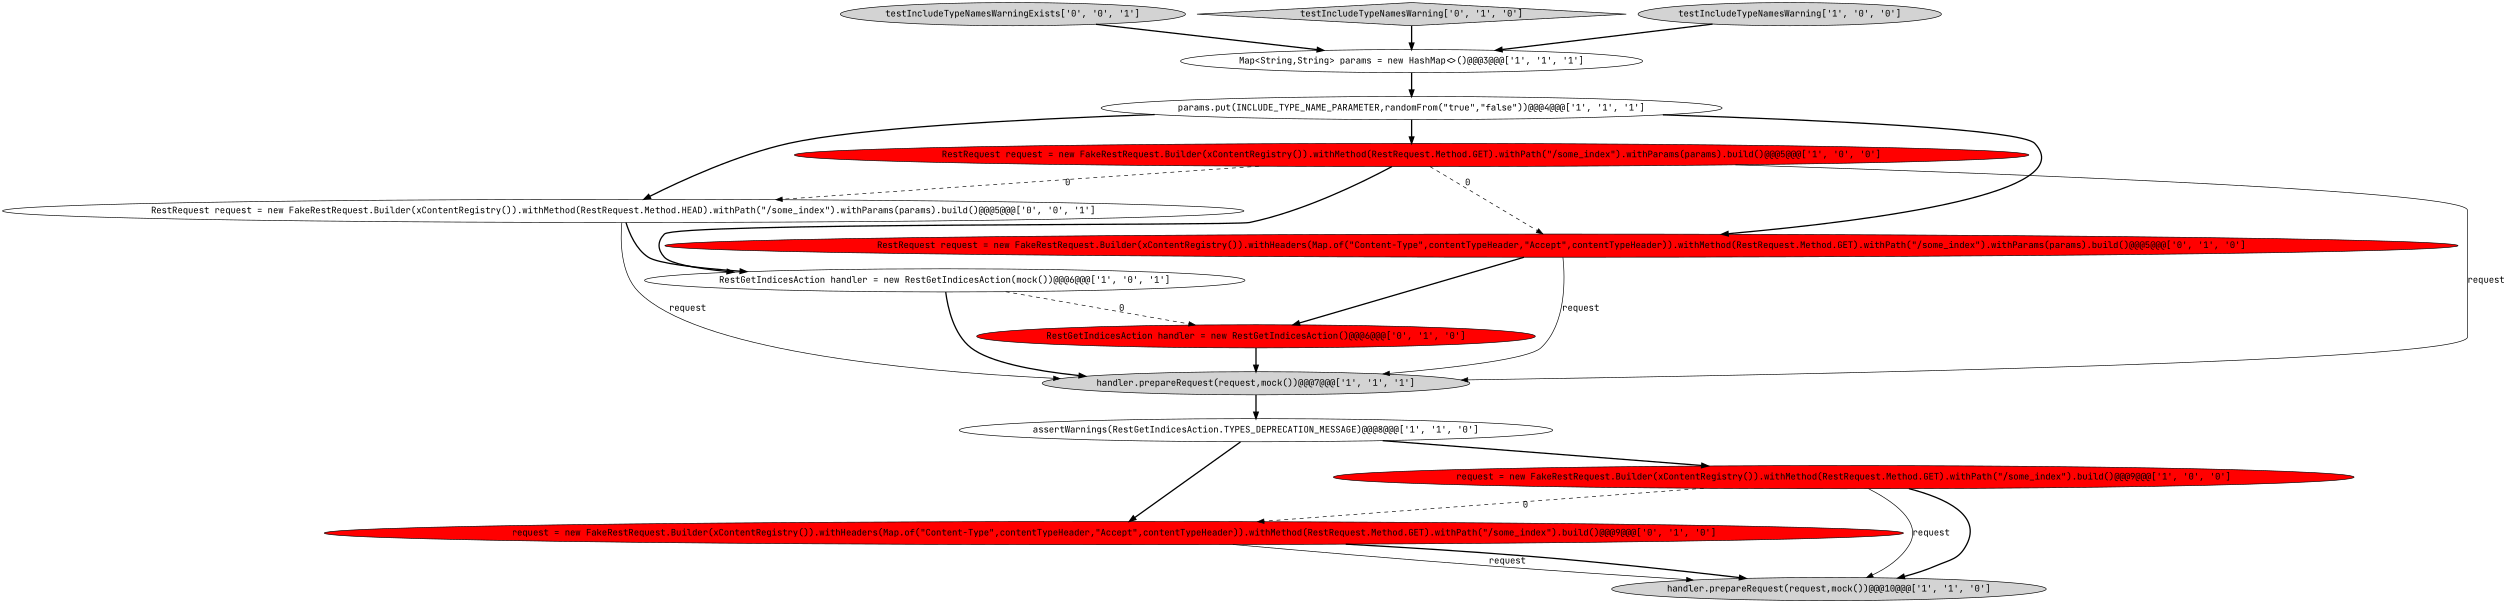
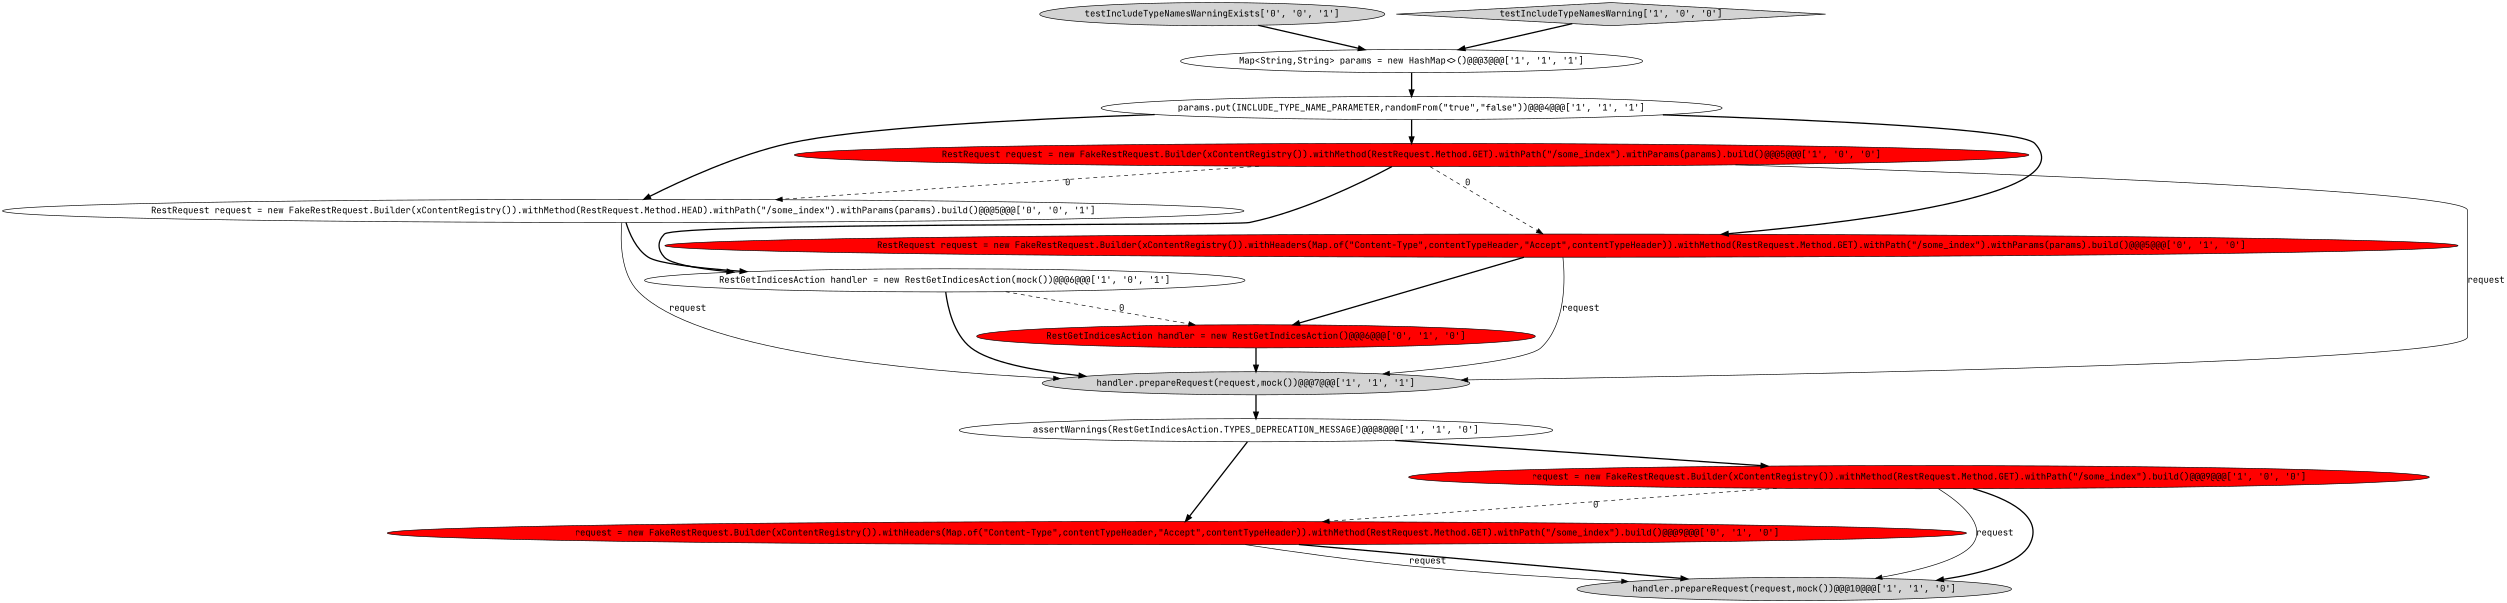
node "testIncludeTypeNamesWarning['0', '1', '0']": removed
node "testIncludeTypeNamesWarning['1', '0', '0']": shape ellipse -> diamond
